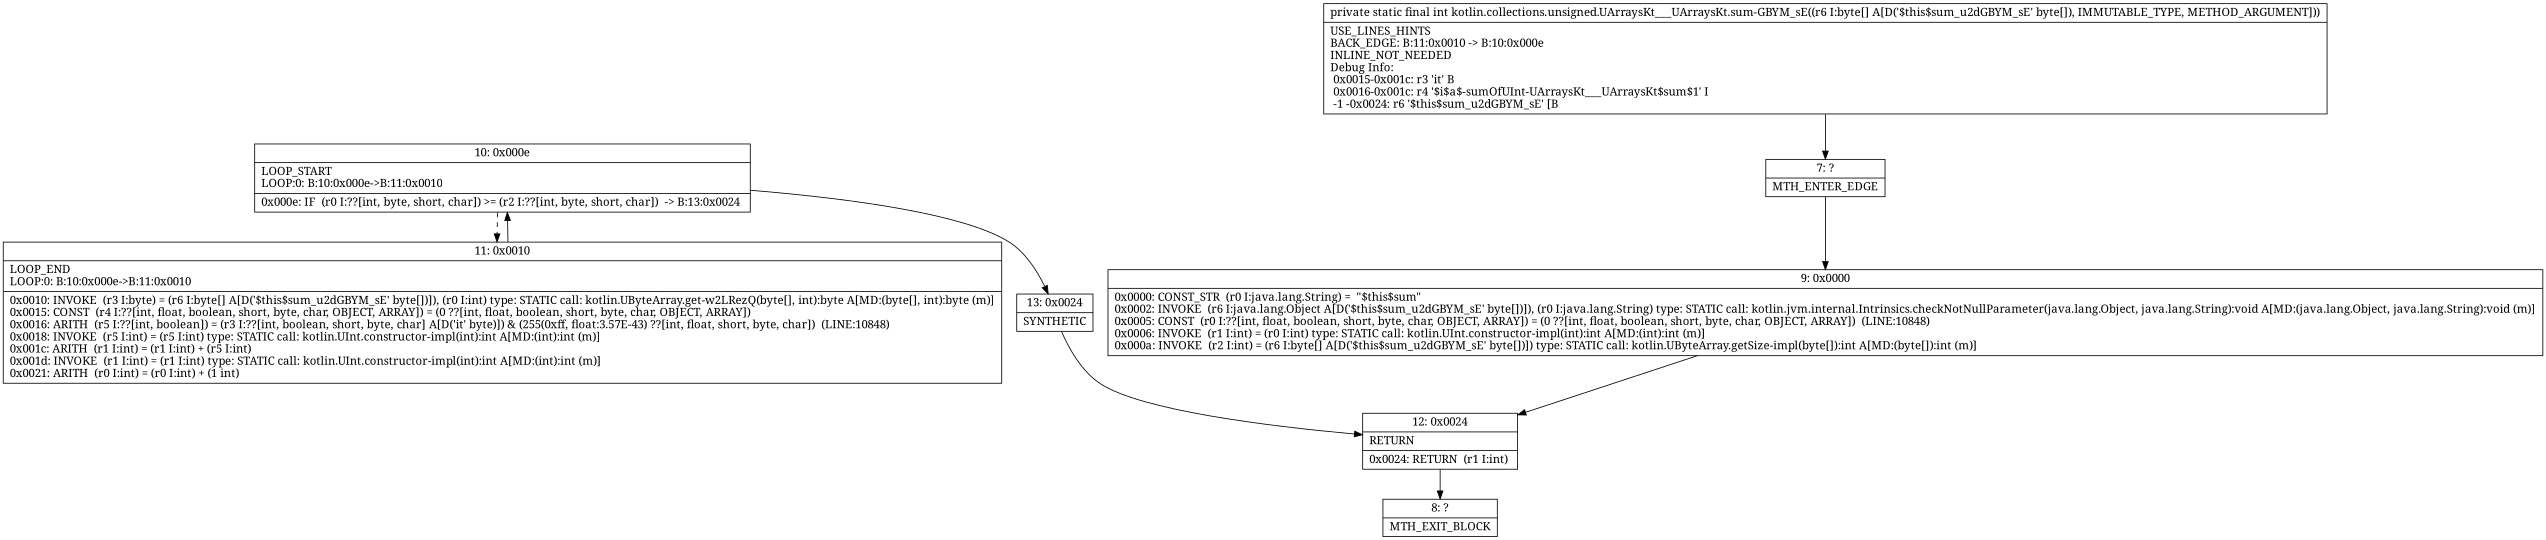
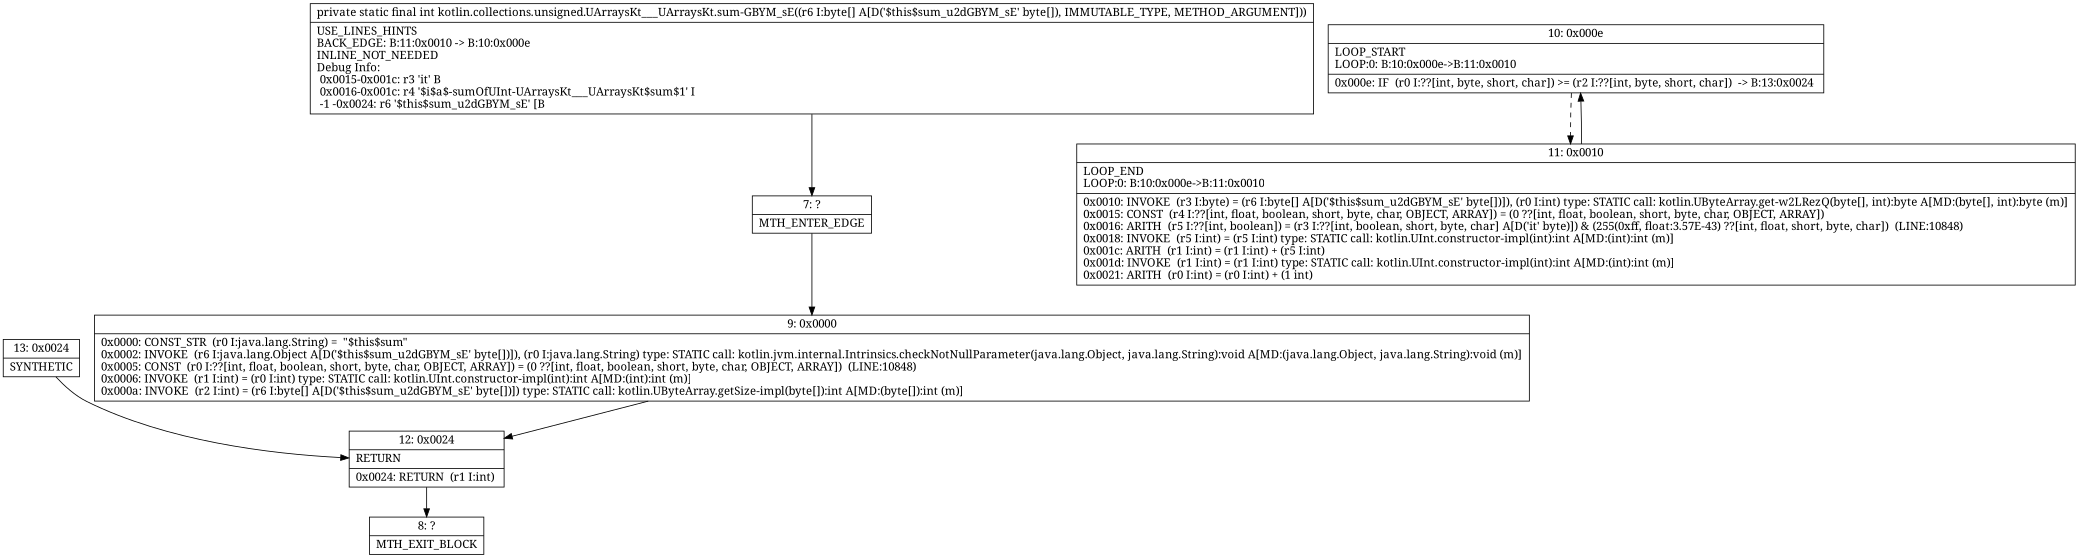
edge "10: 0x000e" -> "13: 0x0024": removed
